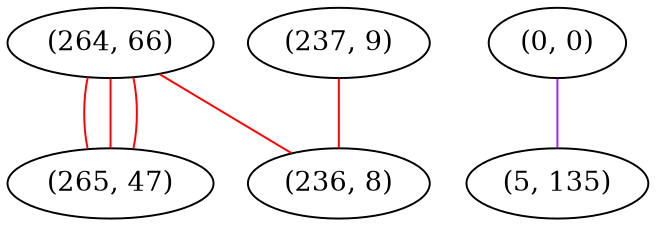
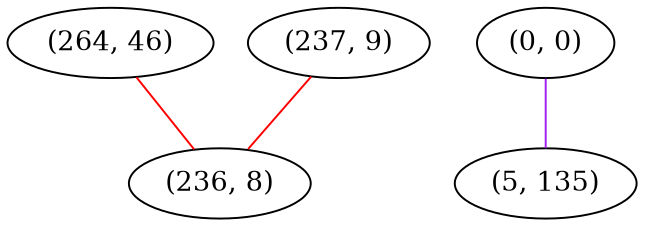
node "(264, 66)": label "(264, 66)" -> "(264, 46)"
node "(265, 47)": removed
